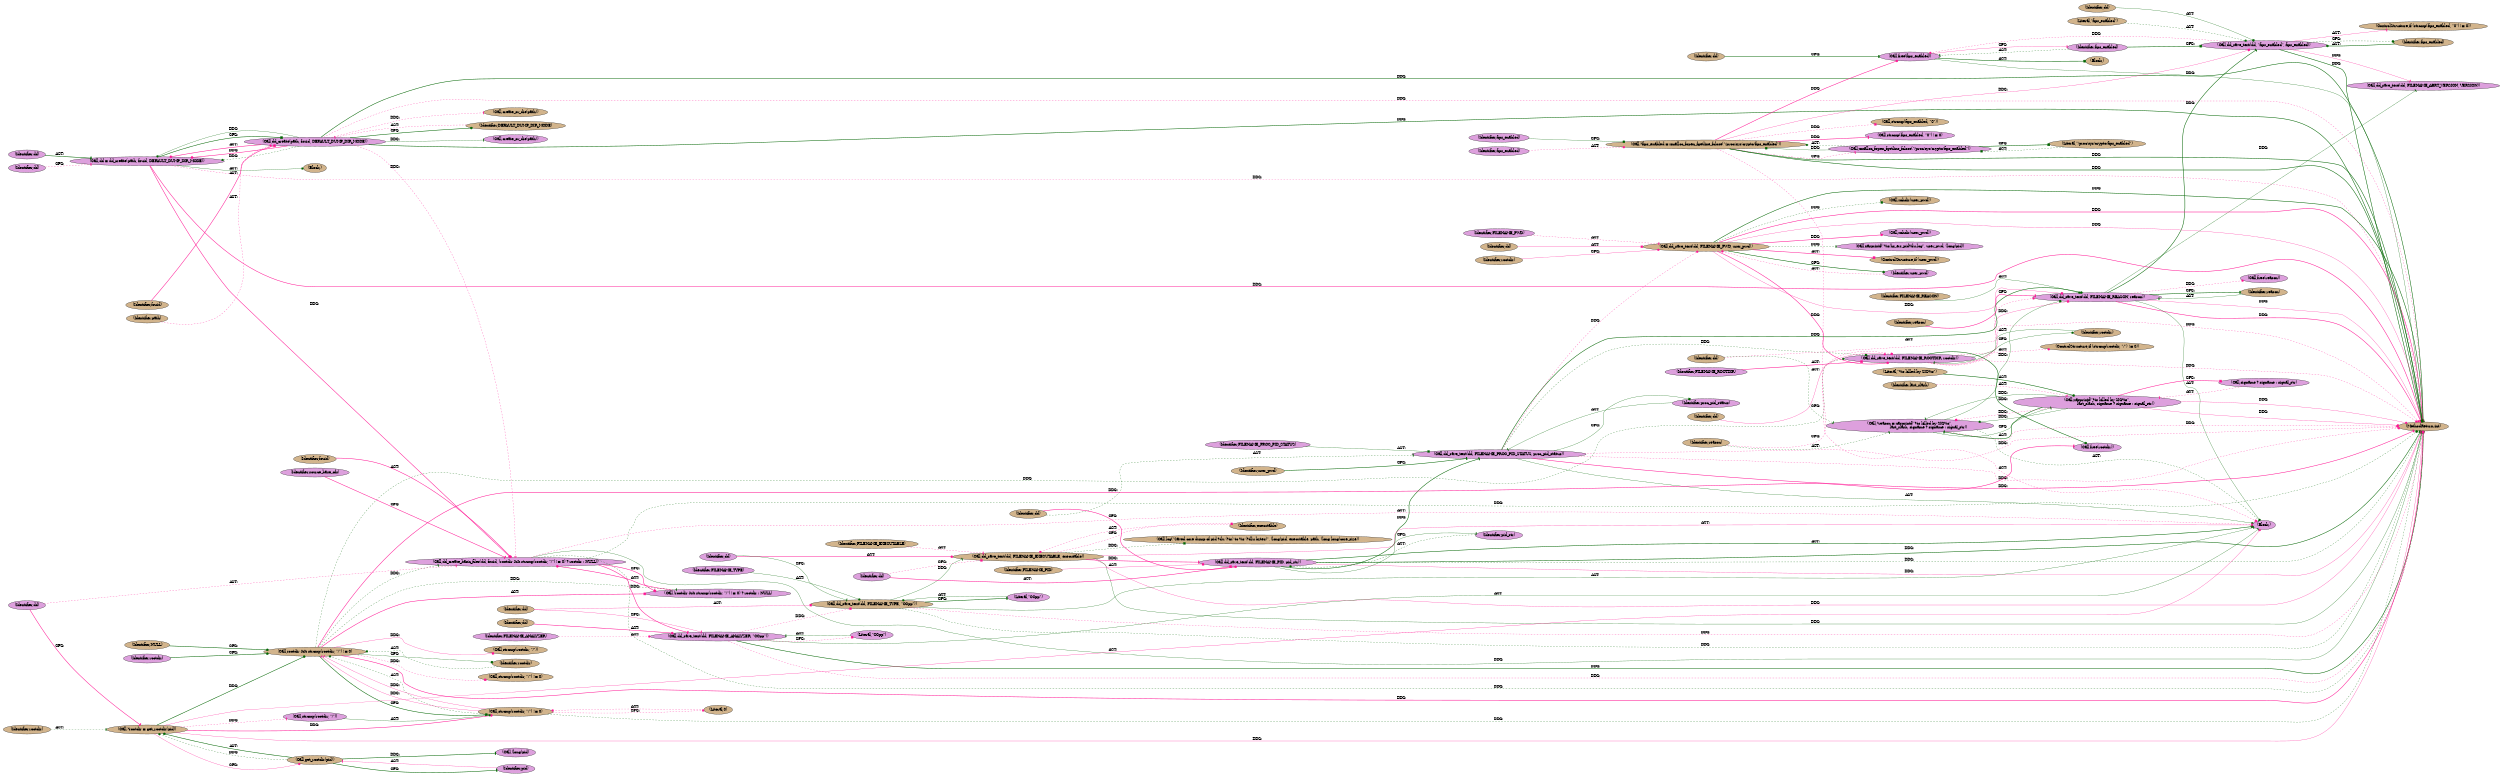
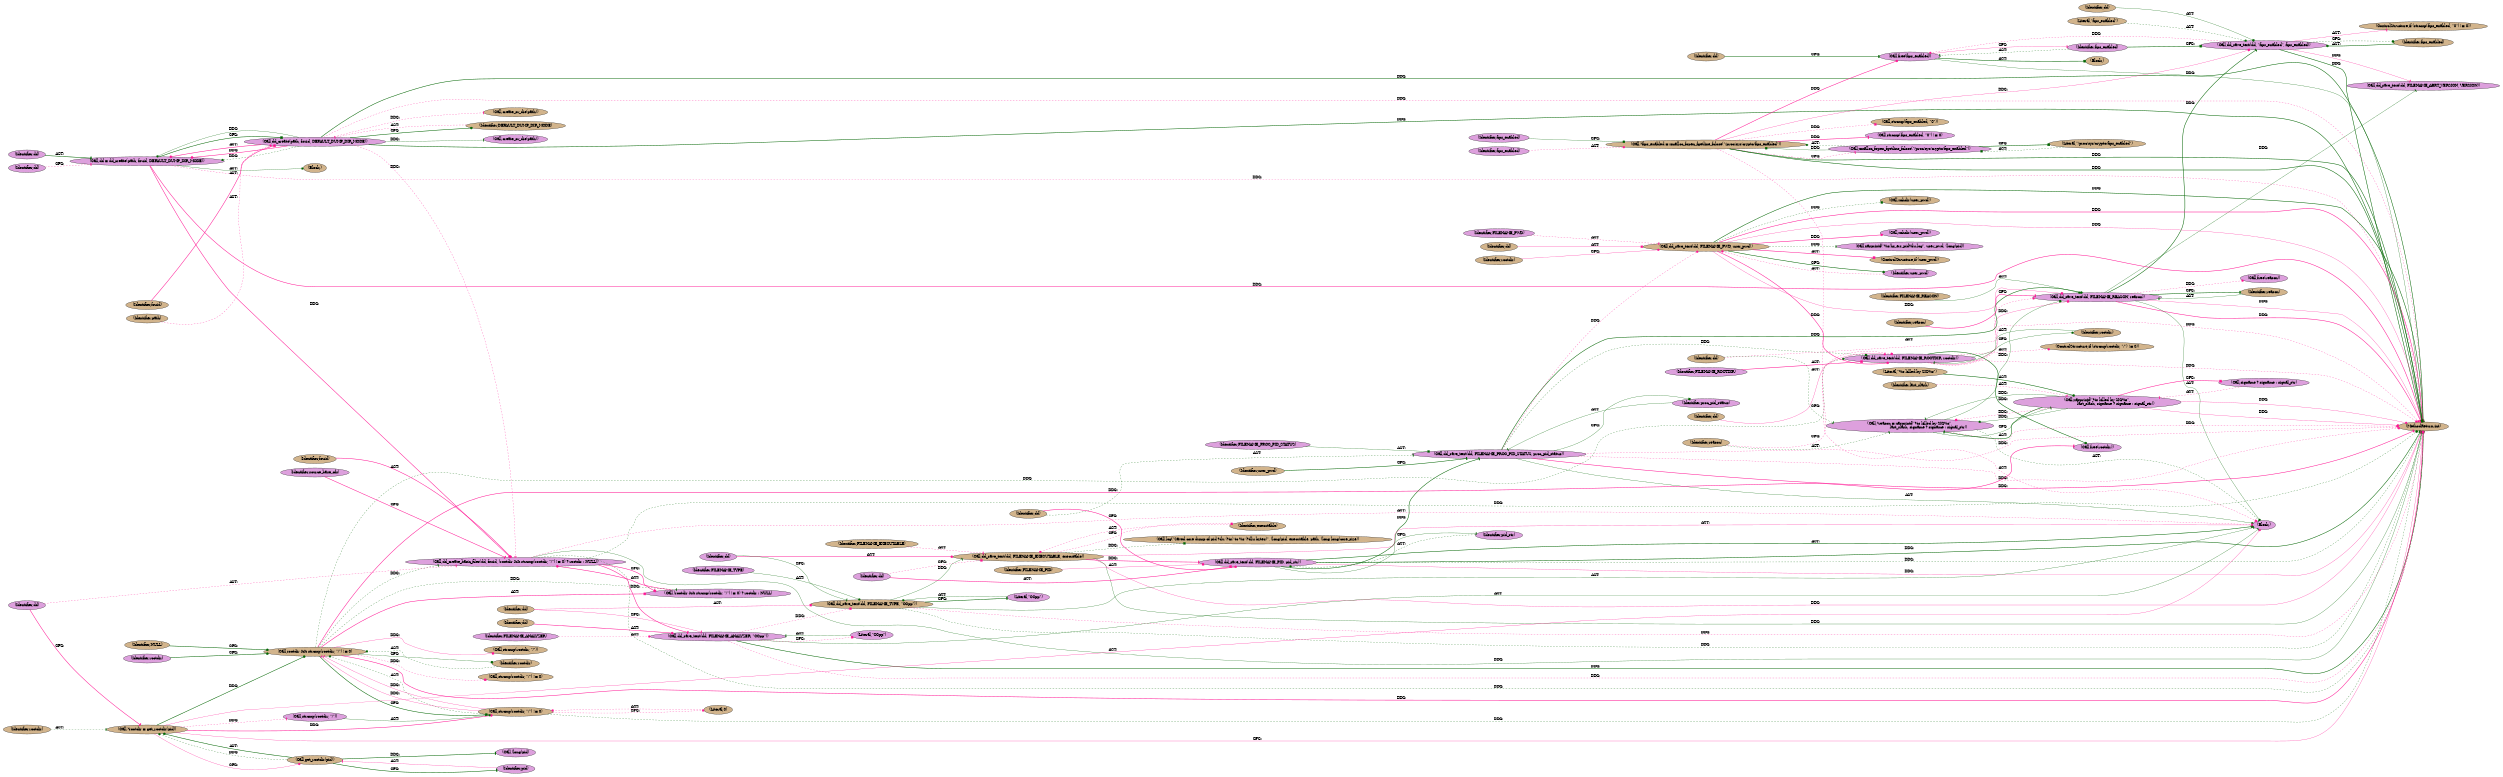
edge "(Call,*rootdir = get_rootdir(pid))" -> "(MethodReturn,int)": label "DDG: " -> "CFG: "
